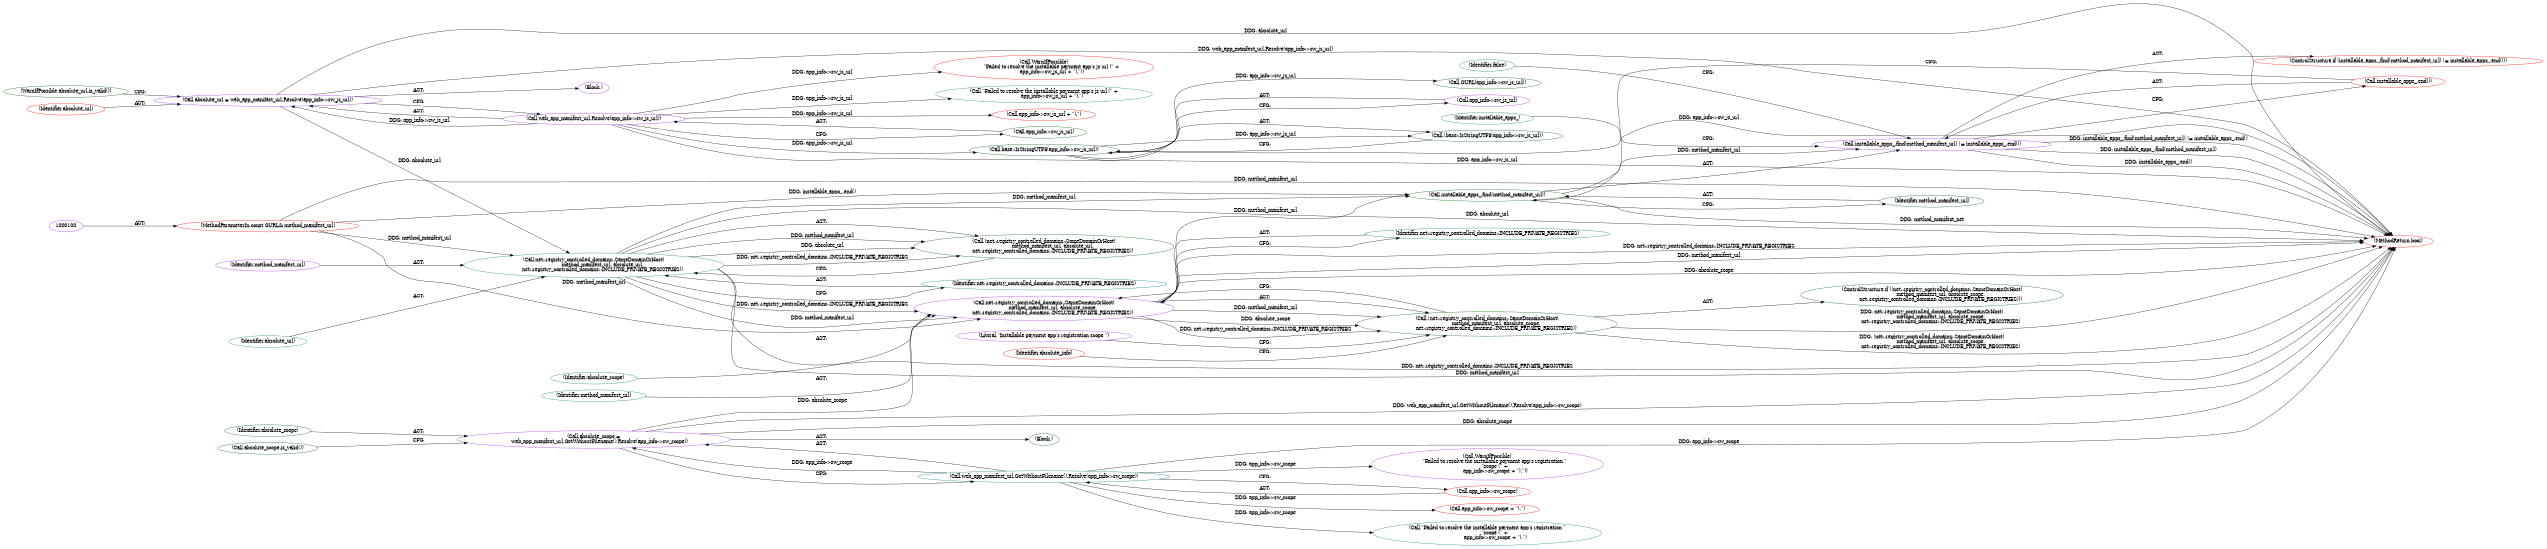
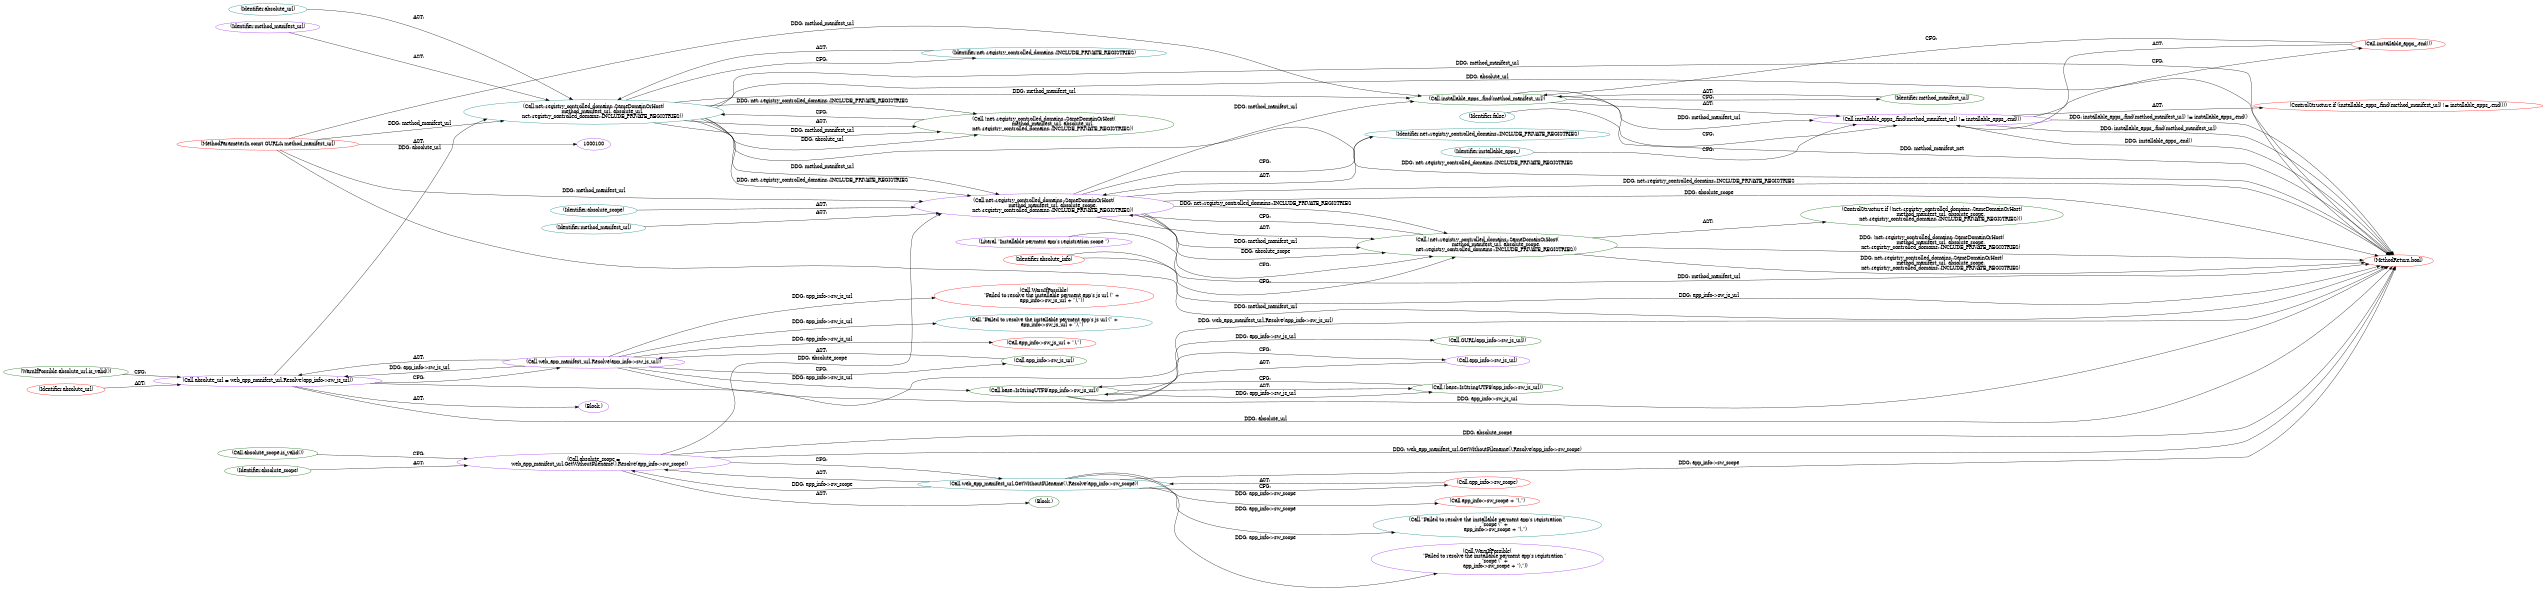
edge "(Call,base::IsStringUTF8(app_info->sw_js_url))" -> "(MethodReturn,bool)": now "(Identifier,absolute_info)" -> "(MethodReturn,bool)"
edge "(MethodParameterIn,const GURL& method_manifest_url)" -> "(Call,installable_apps_.find(method_manifest_url))": label "DDG: installable_apps_.end()" -> "DDG: method_manifest_url"
edge "1000100" -> "(MethodParameterIn,const GURL& method_manifest_url)": reversed
